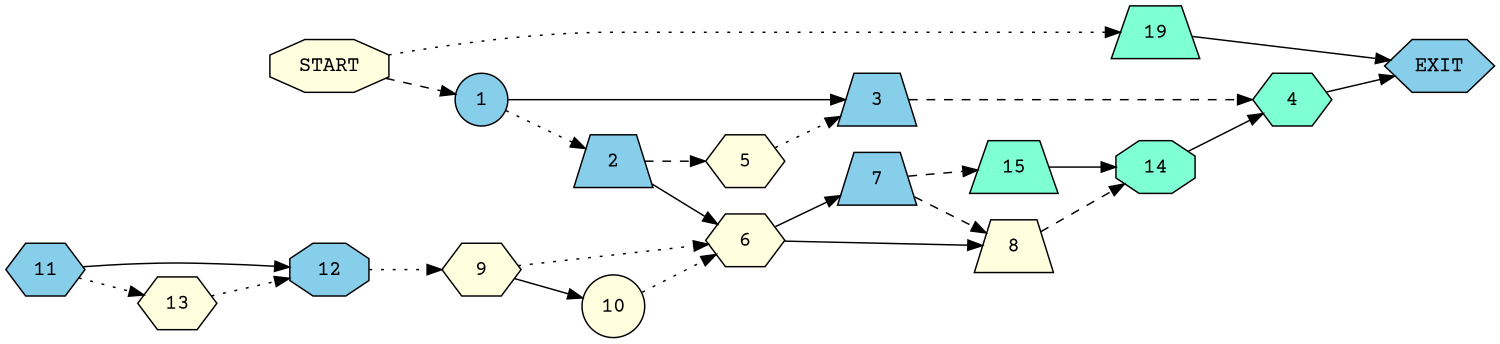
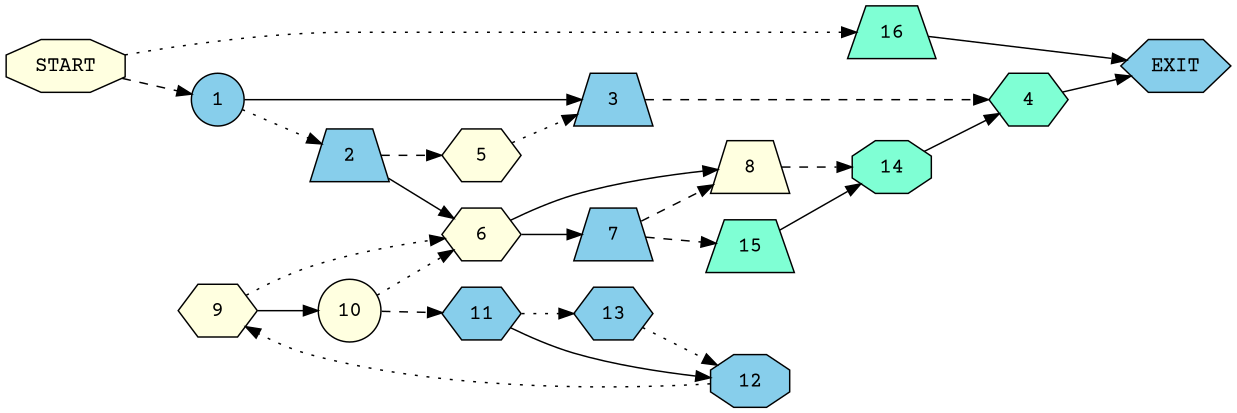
node "19": label "19" -> "16"
node "13": fillcolor lightyellow -> skyblue
edge "10" -> "11": added
